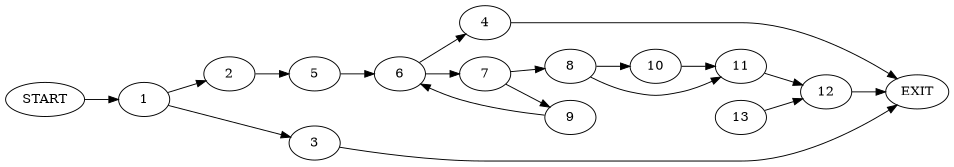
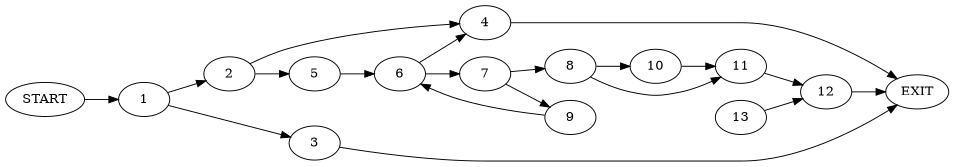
edge "2" -> "4": added
